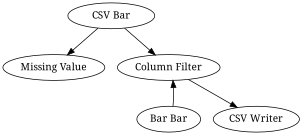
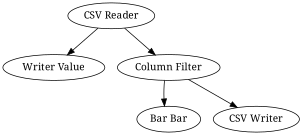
node "CSV Bar": label "CSV Bar" -> "CSV Reader"
node "Missing Value": label "Missing Value" -> "Writer Value"
edge "Bar Bar" -> "Column Filter": reversed
